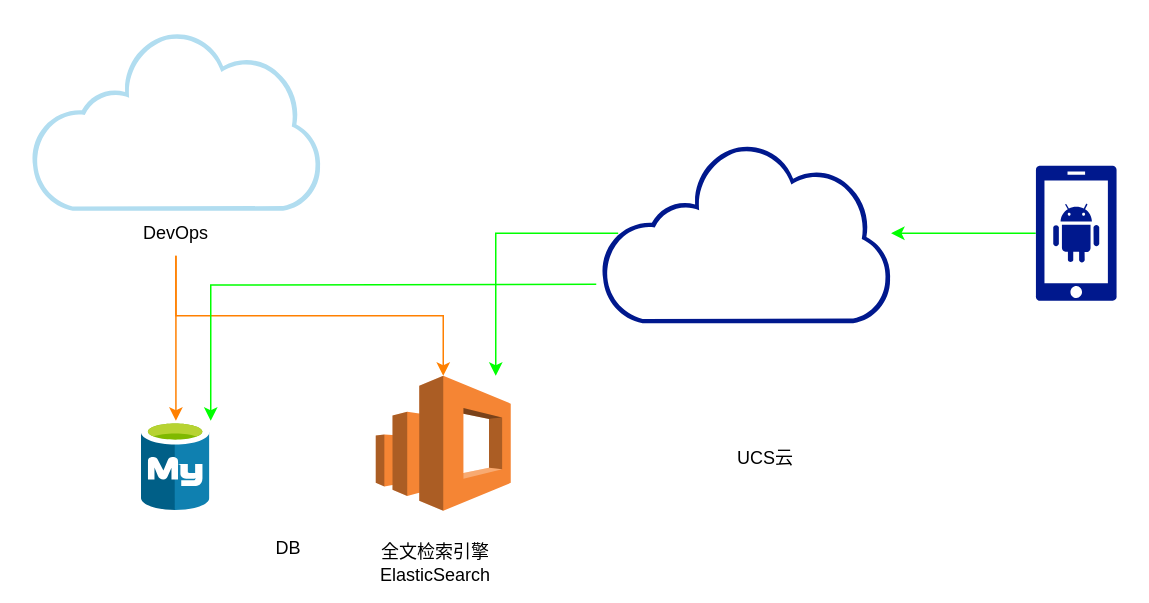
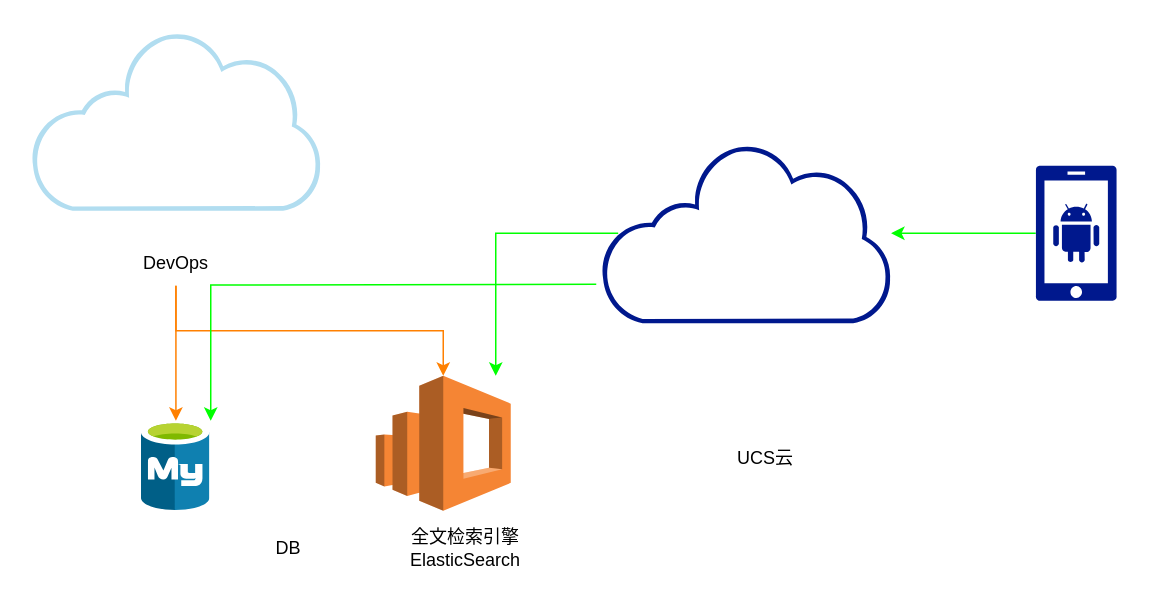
node "DevOps": moved (176, 233) -> (176, 263)
node "全文检索引擎ElasticSearch": moved (436, 563) -> (466, 548)
